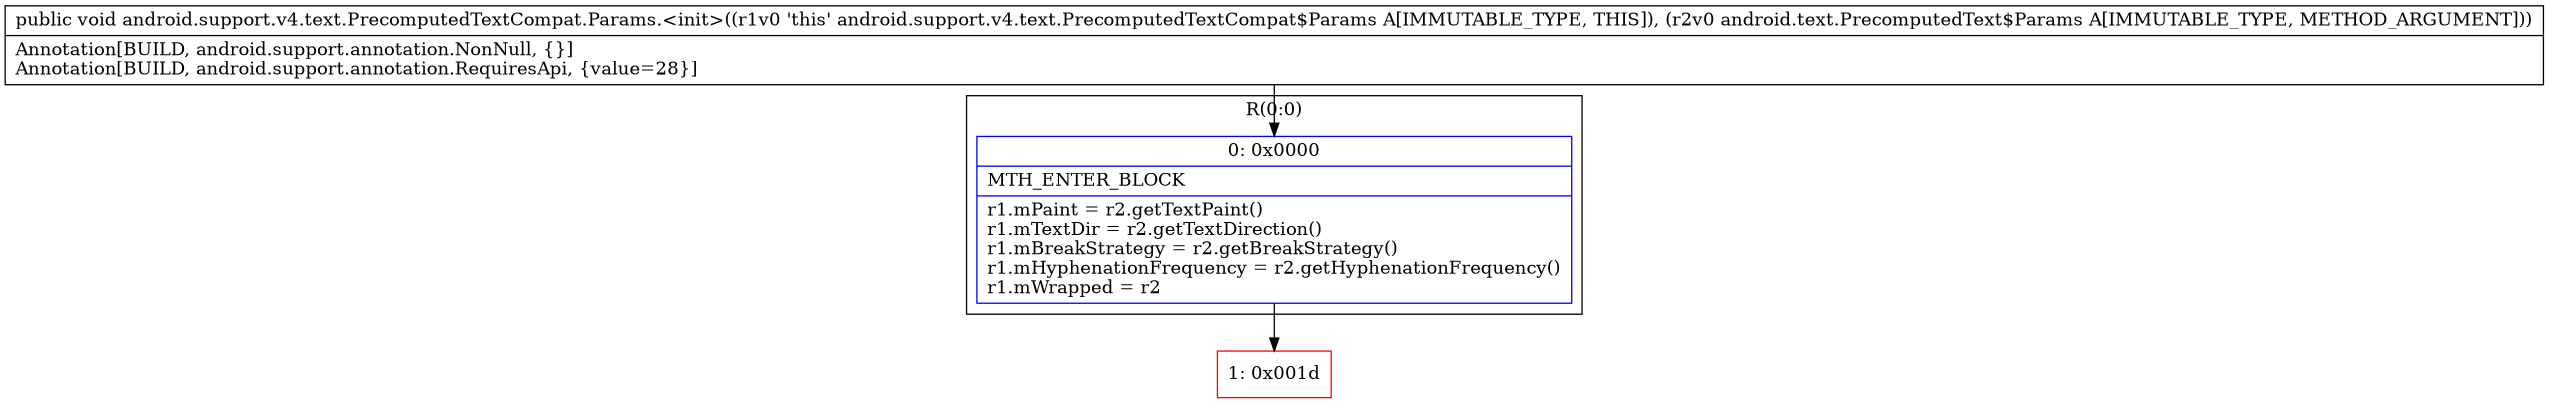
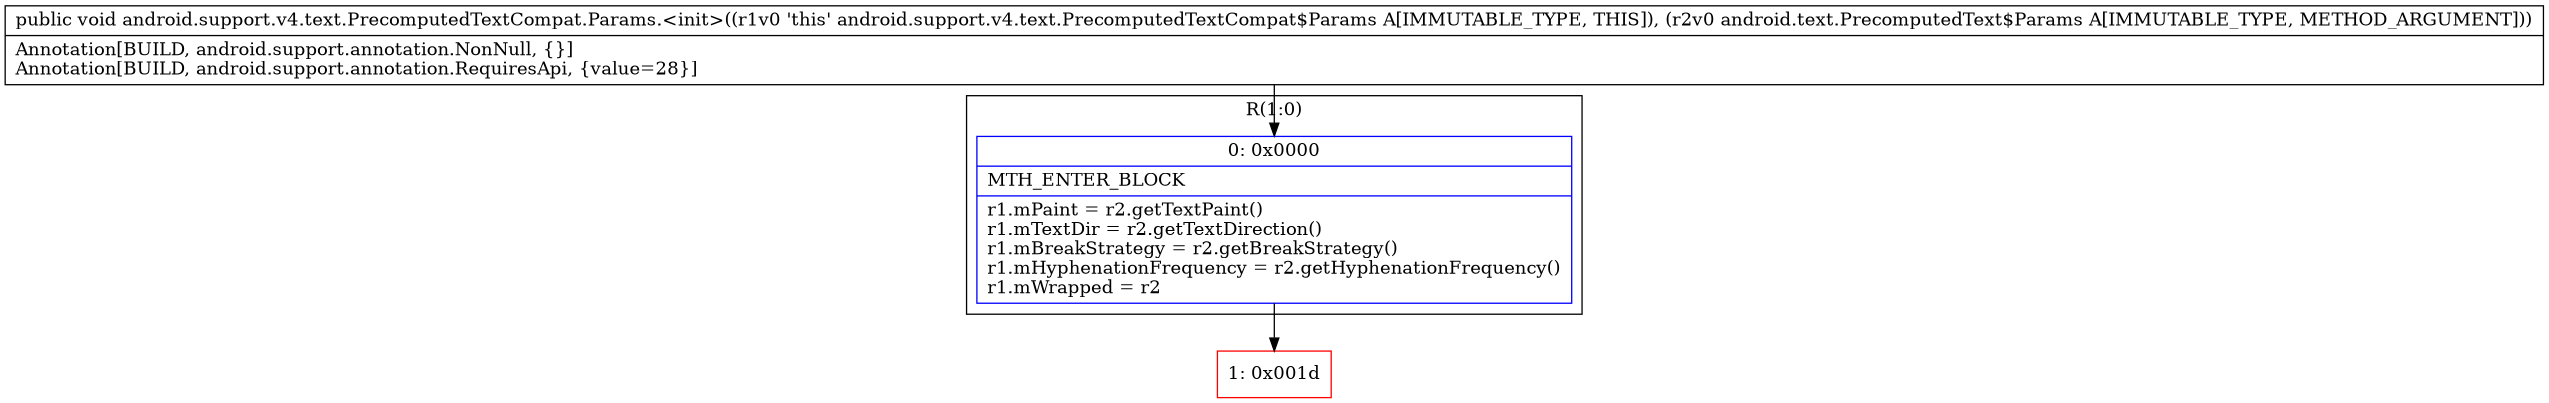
cluster "R(0:0)": label "R(0:0)" -> "R(1:0)"
